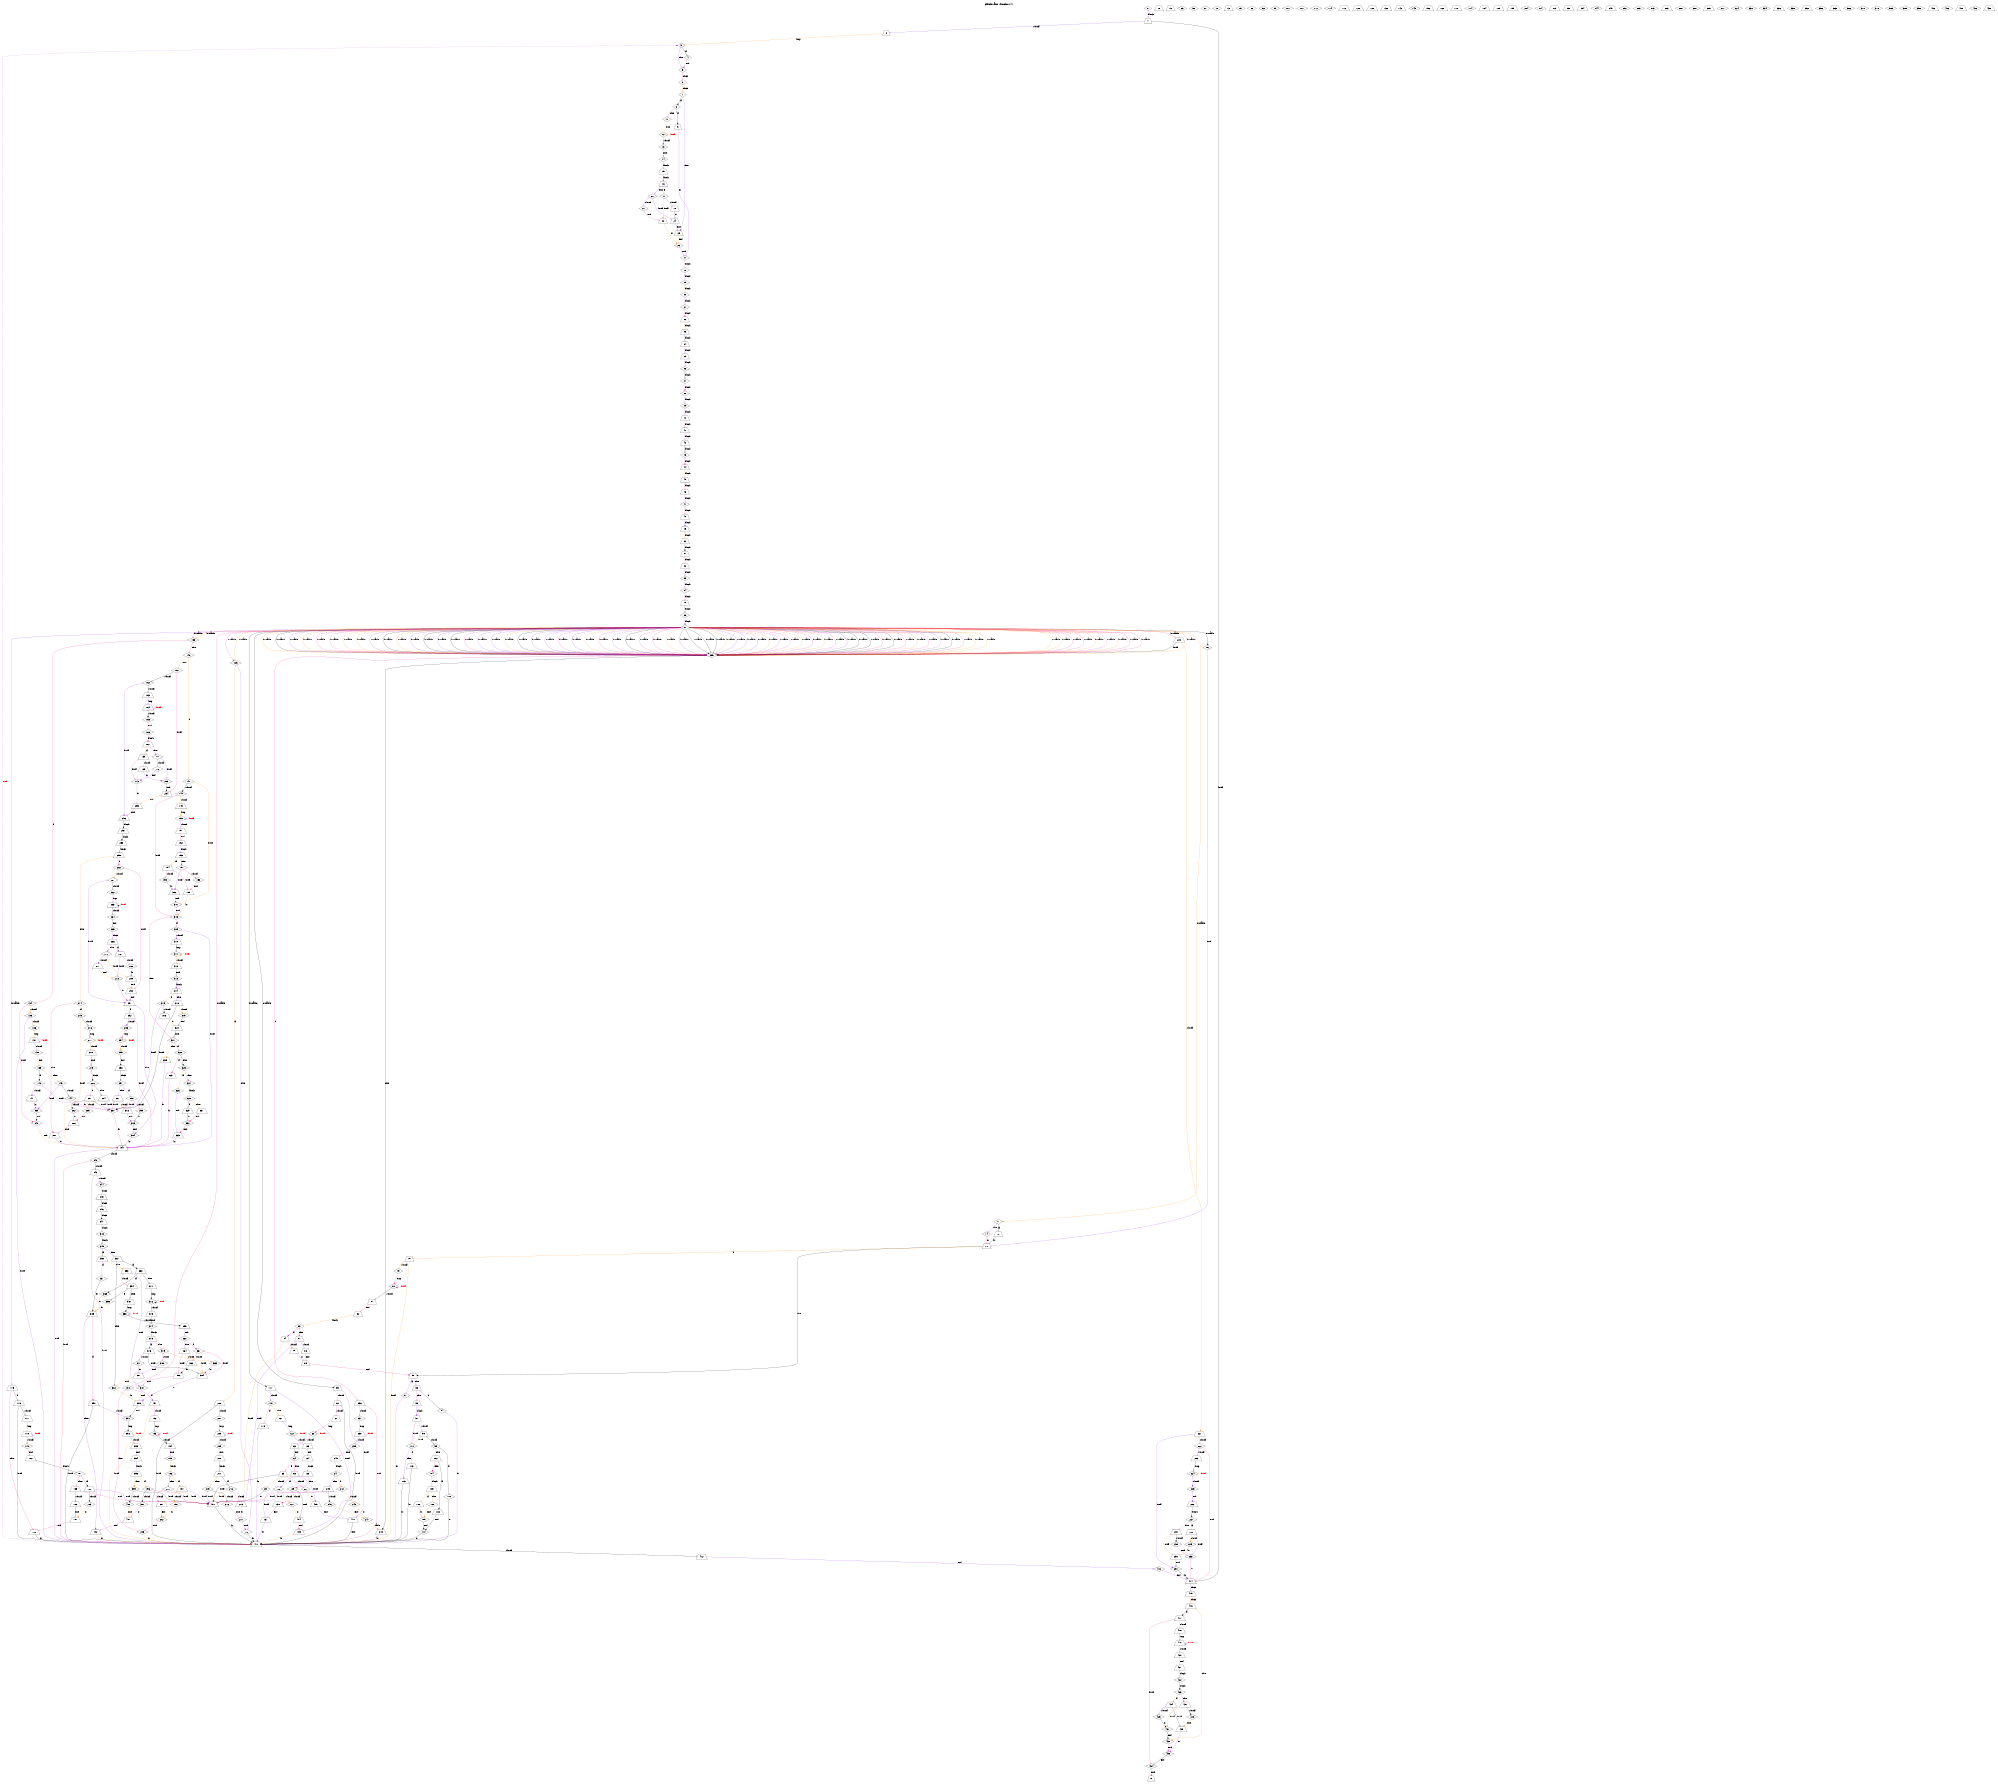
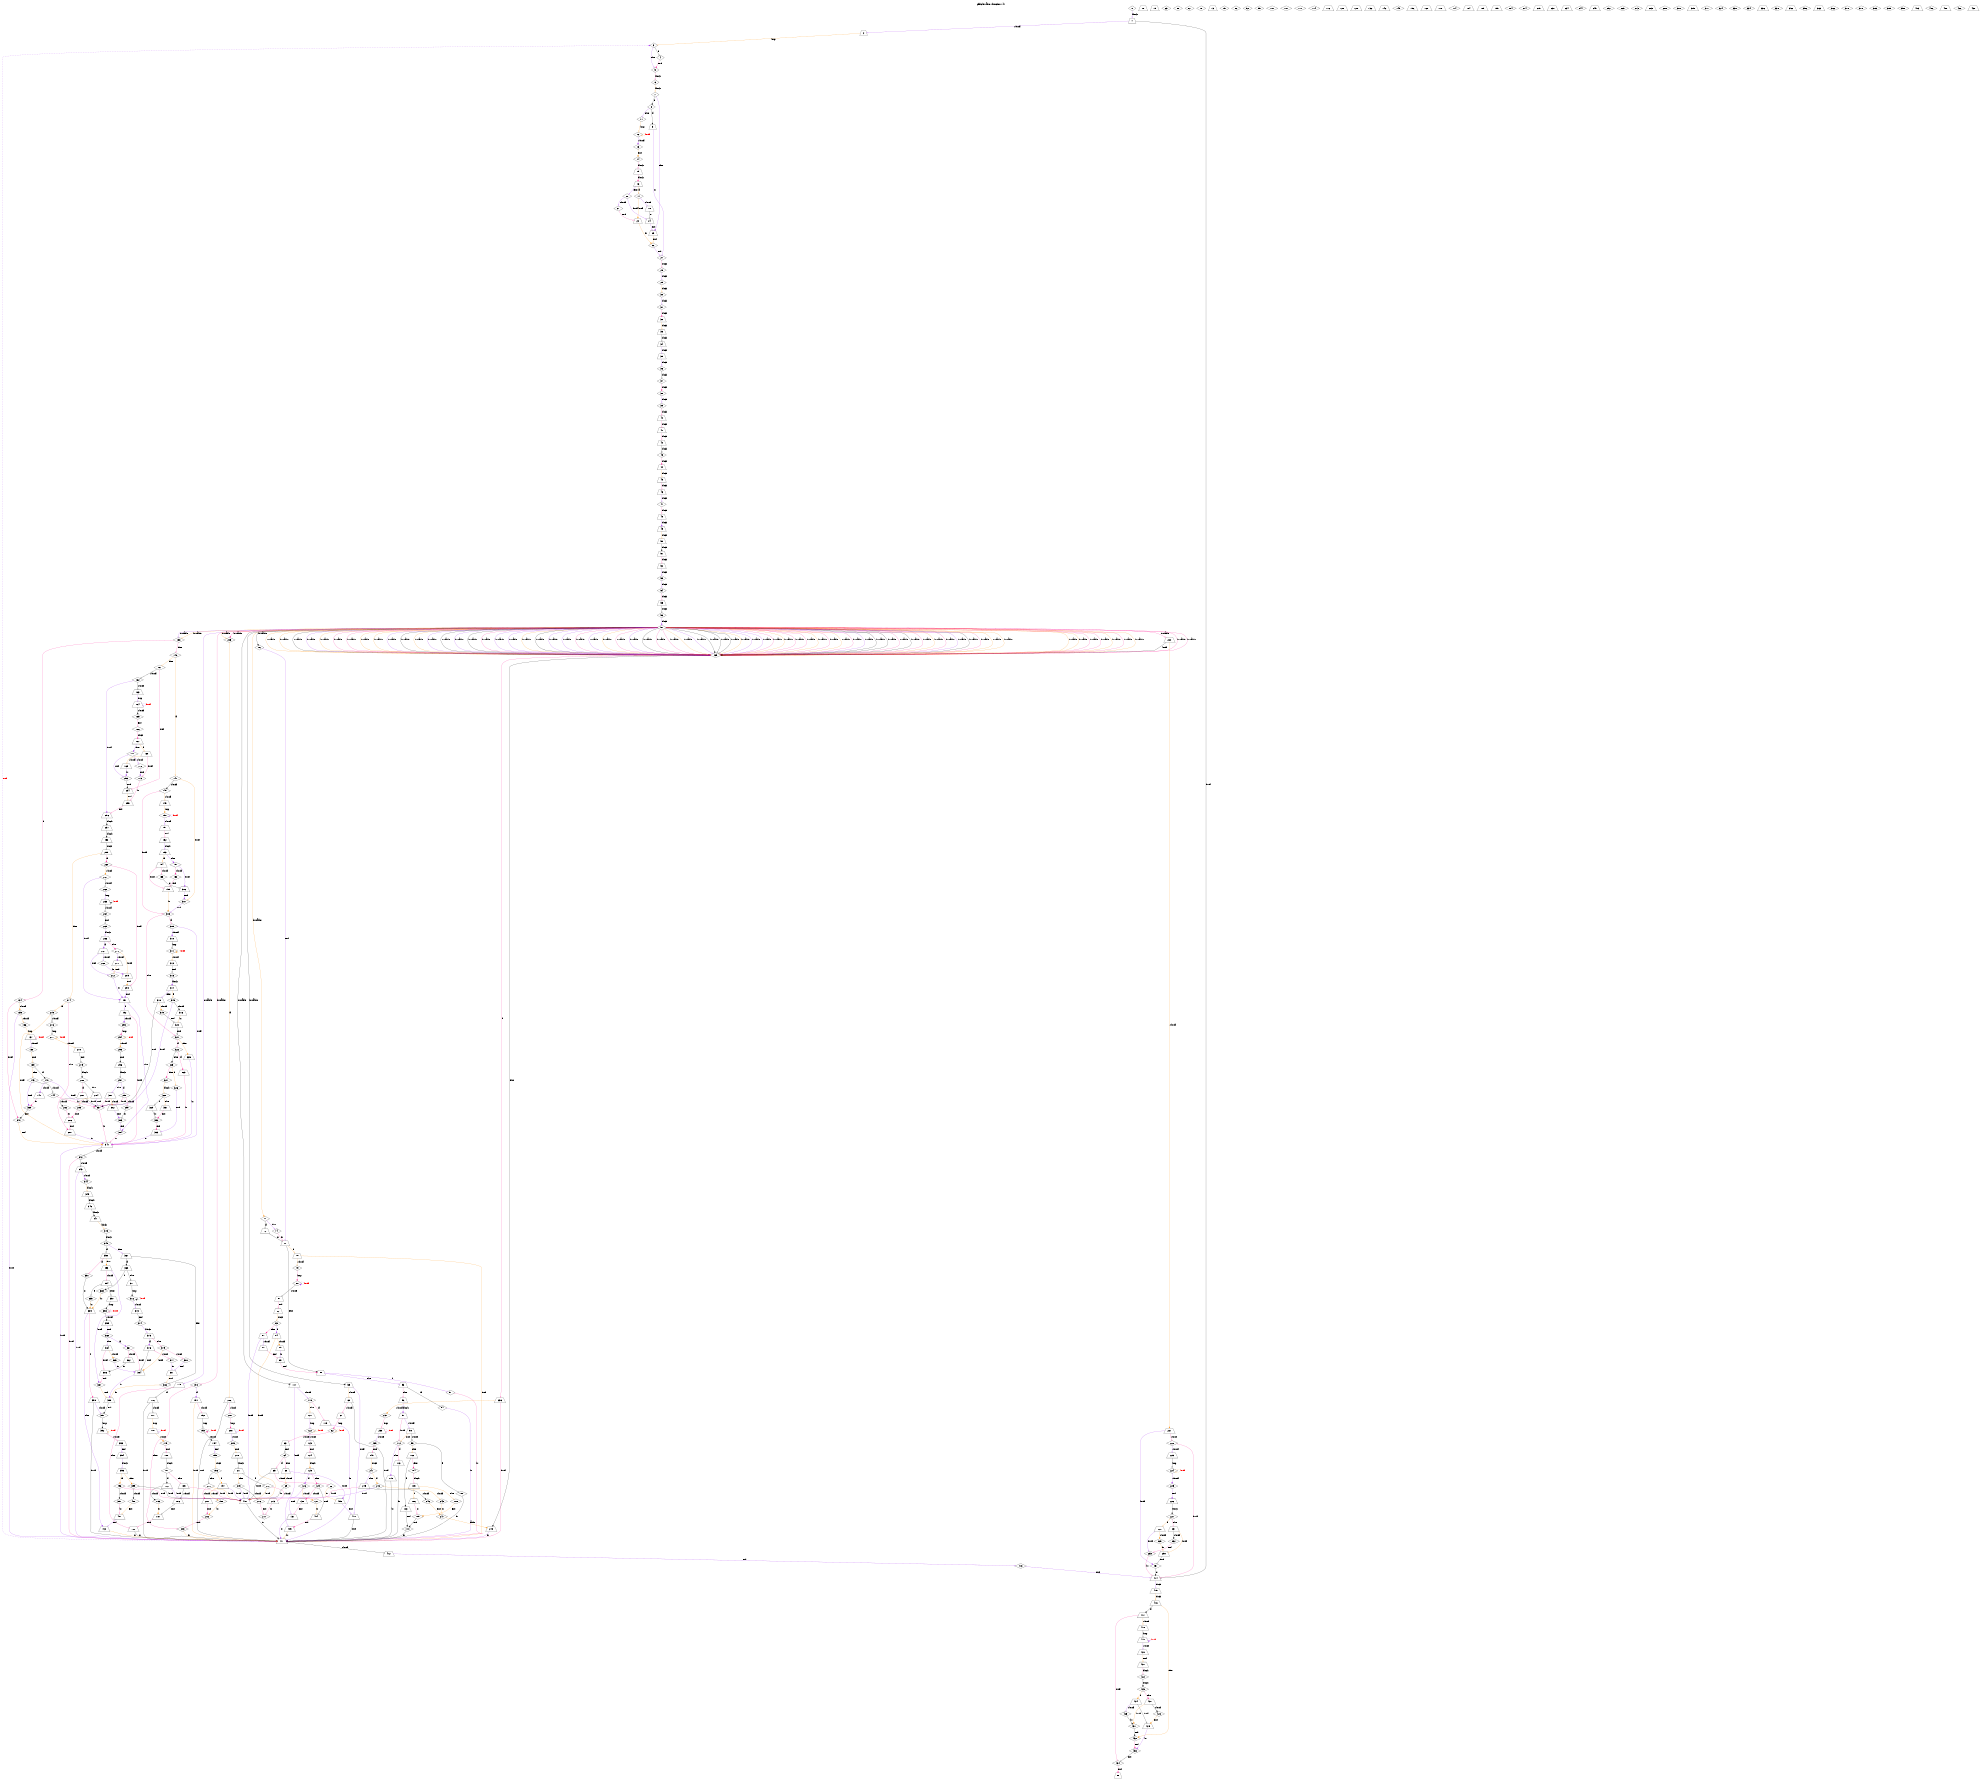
node "218": removed
